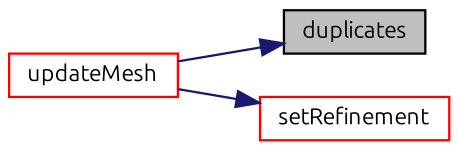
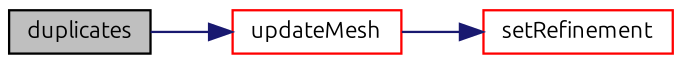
edge "updateMesh" -> "duplicates": reversed
